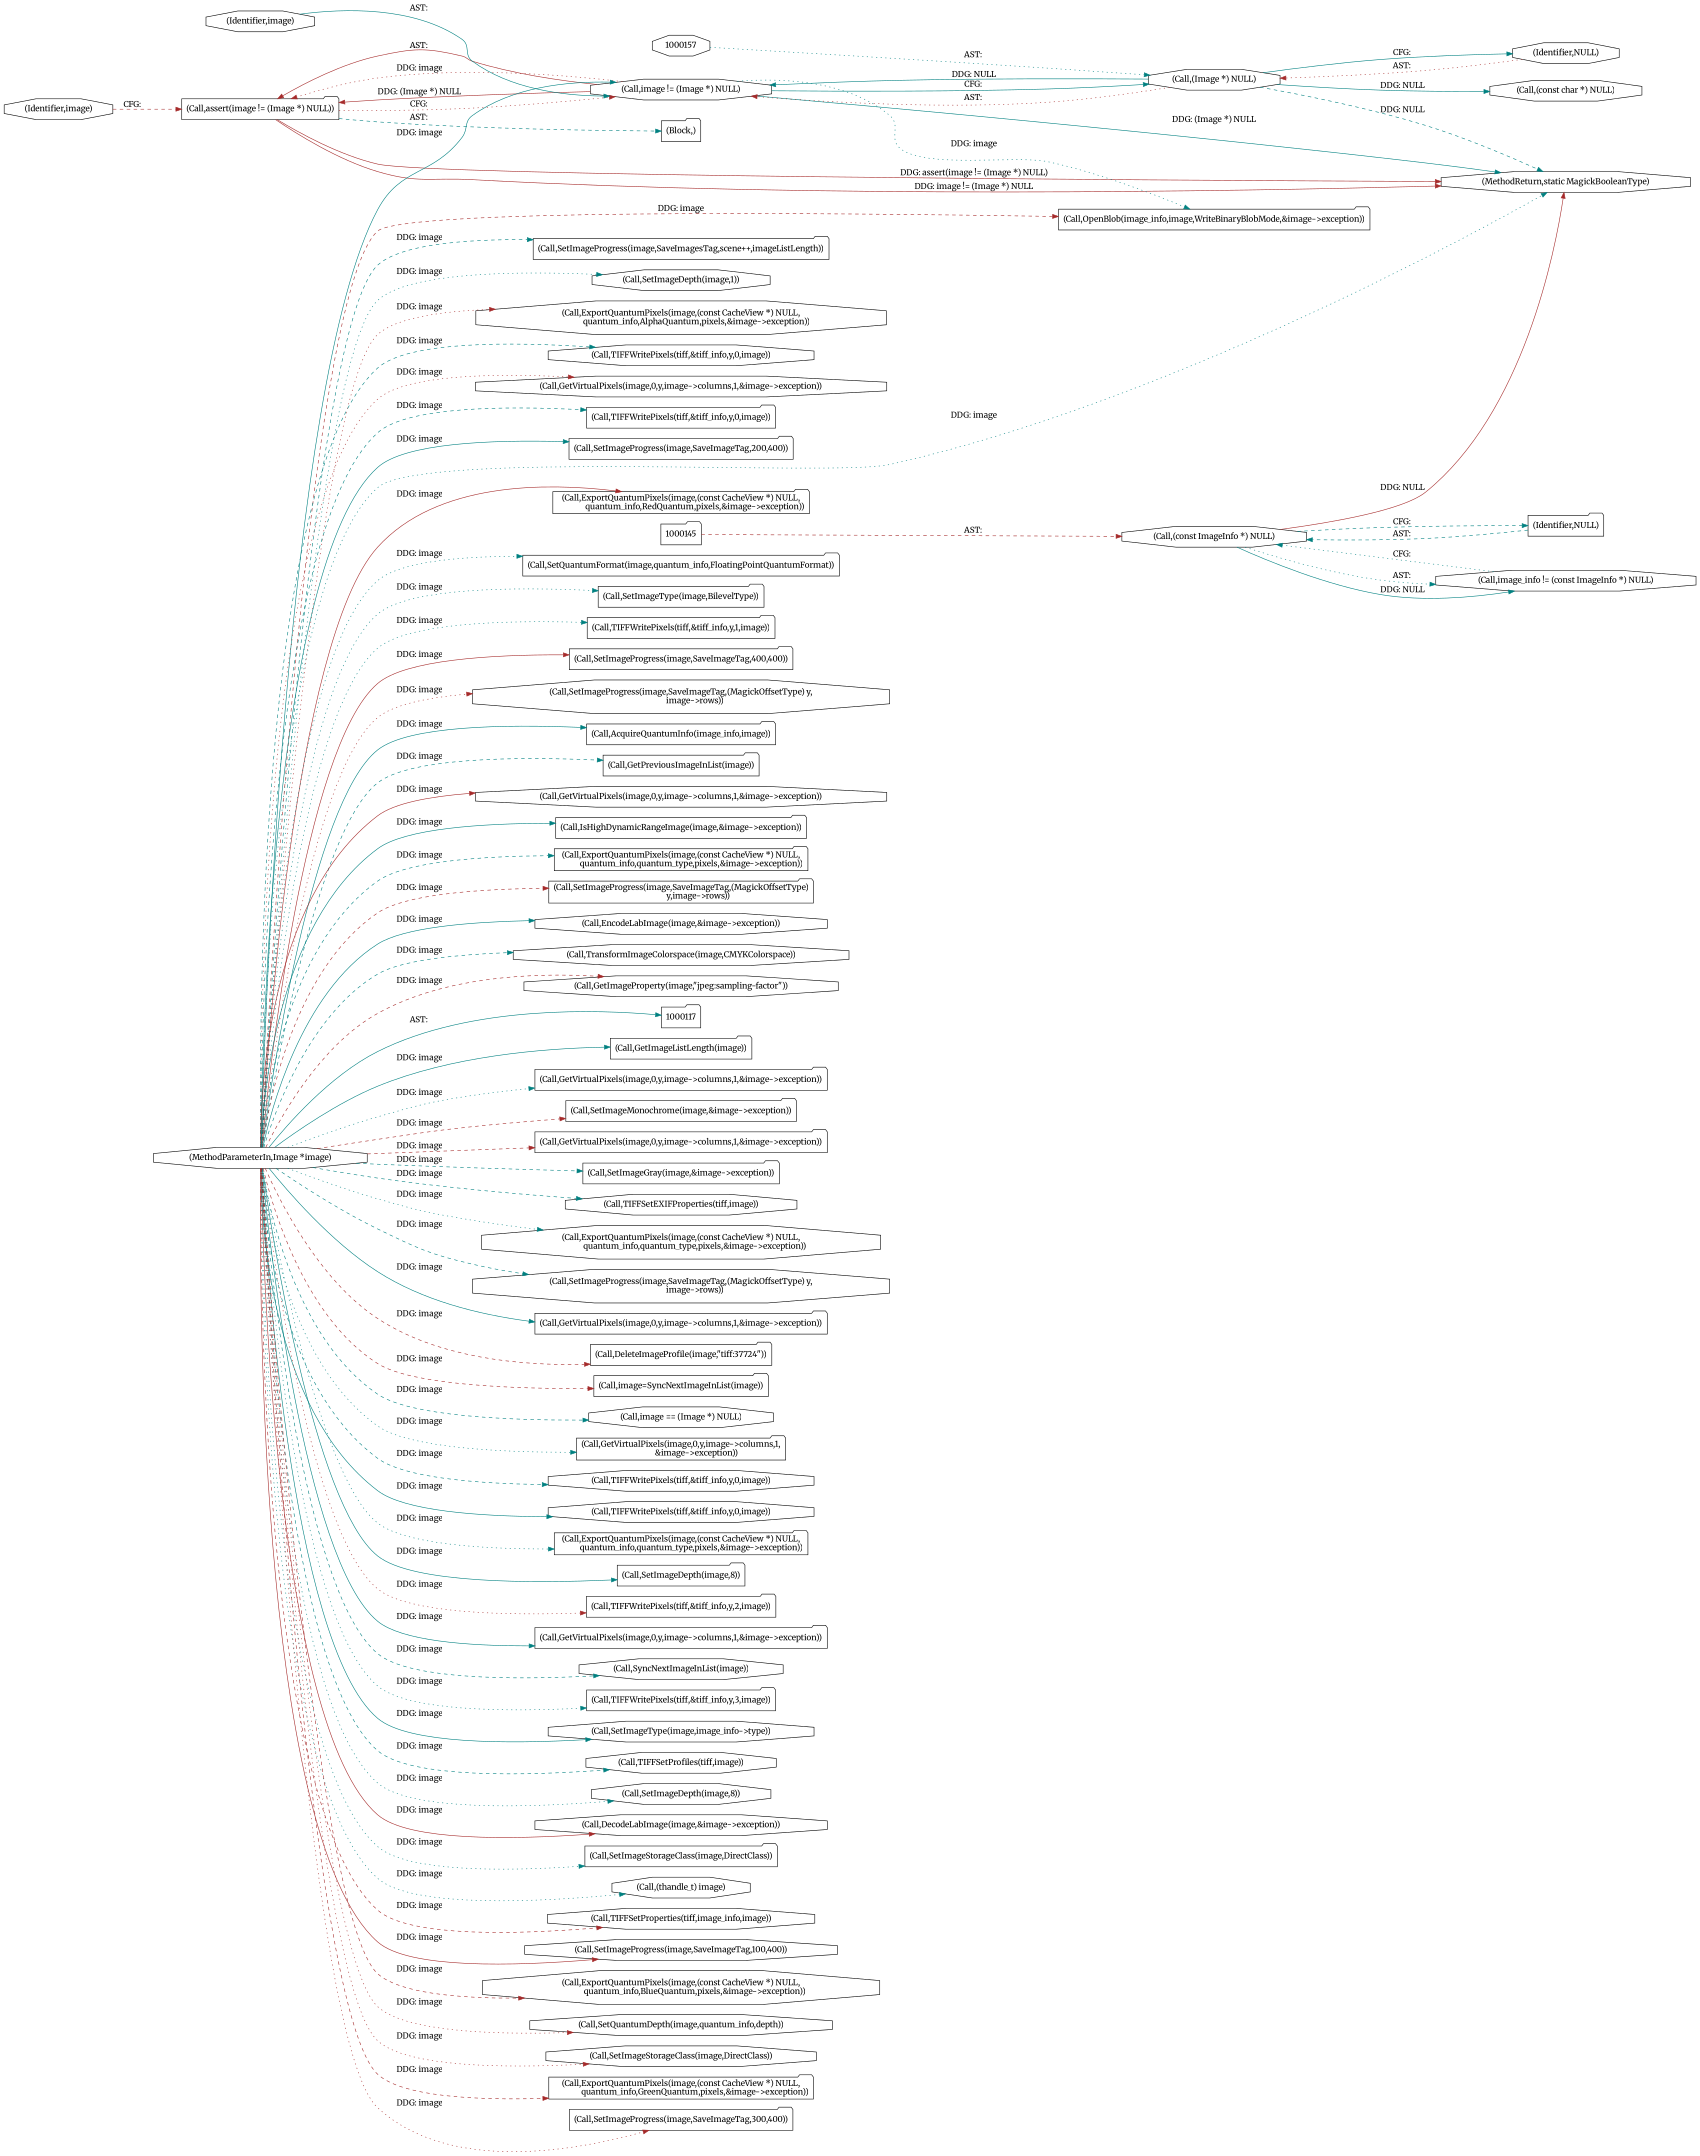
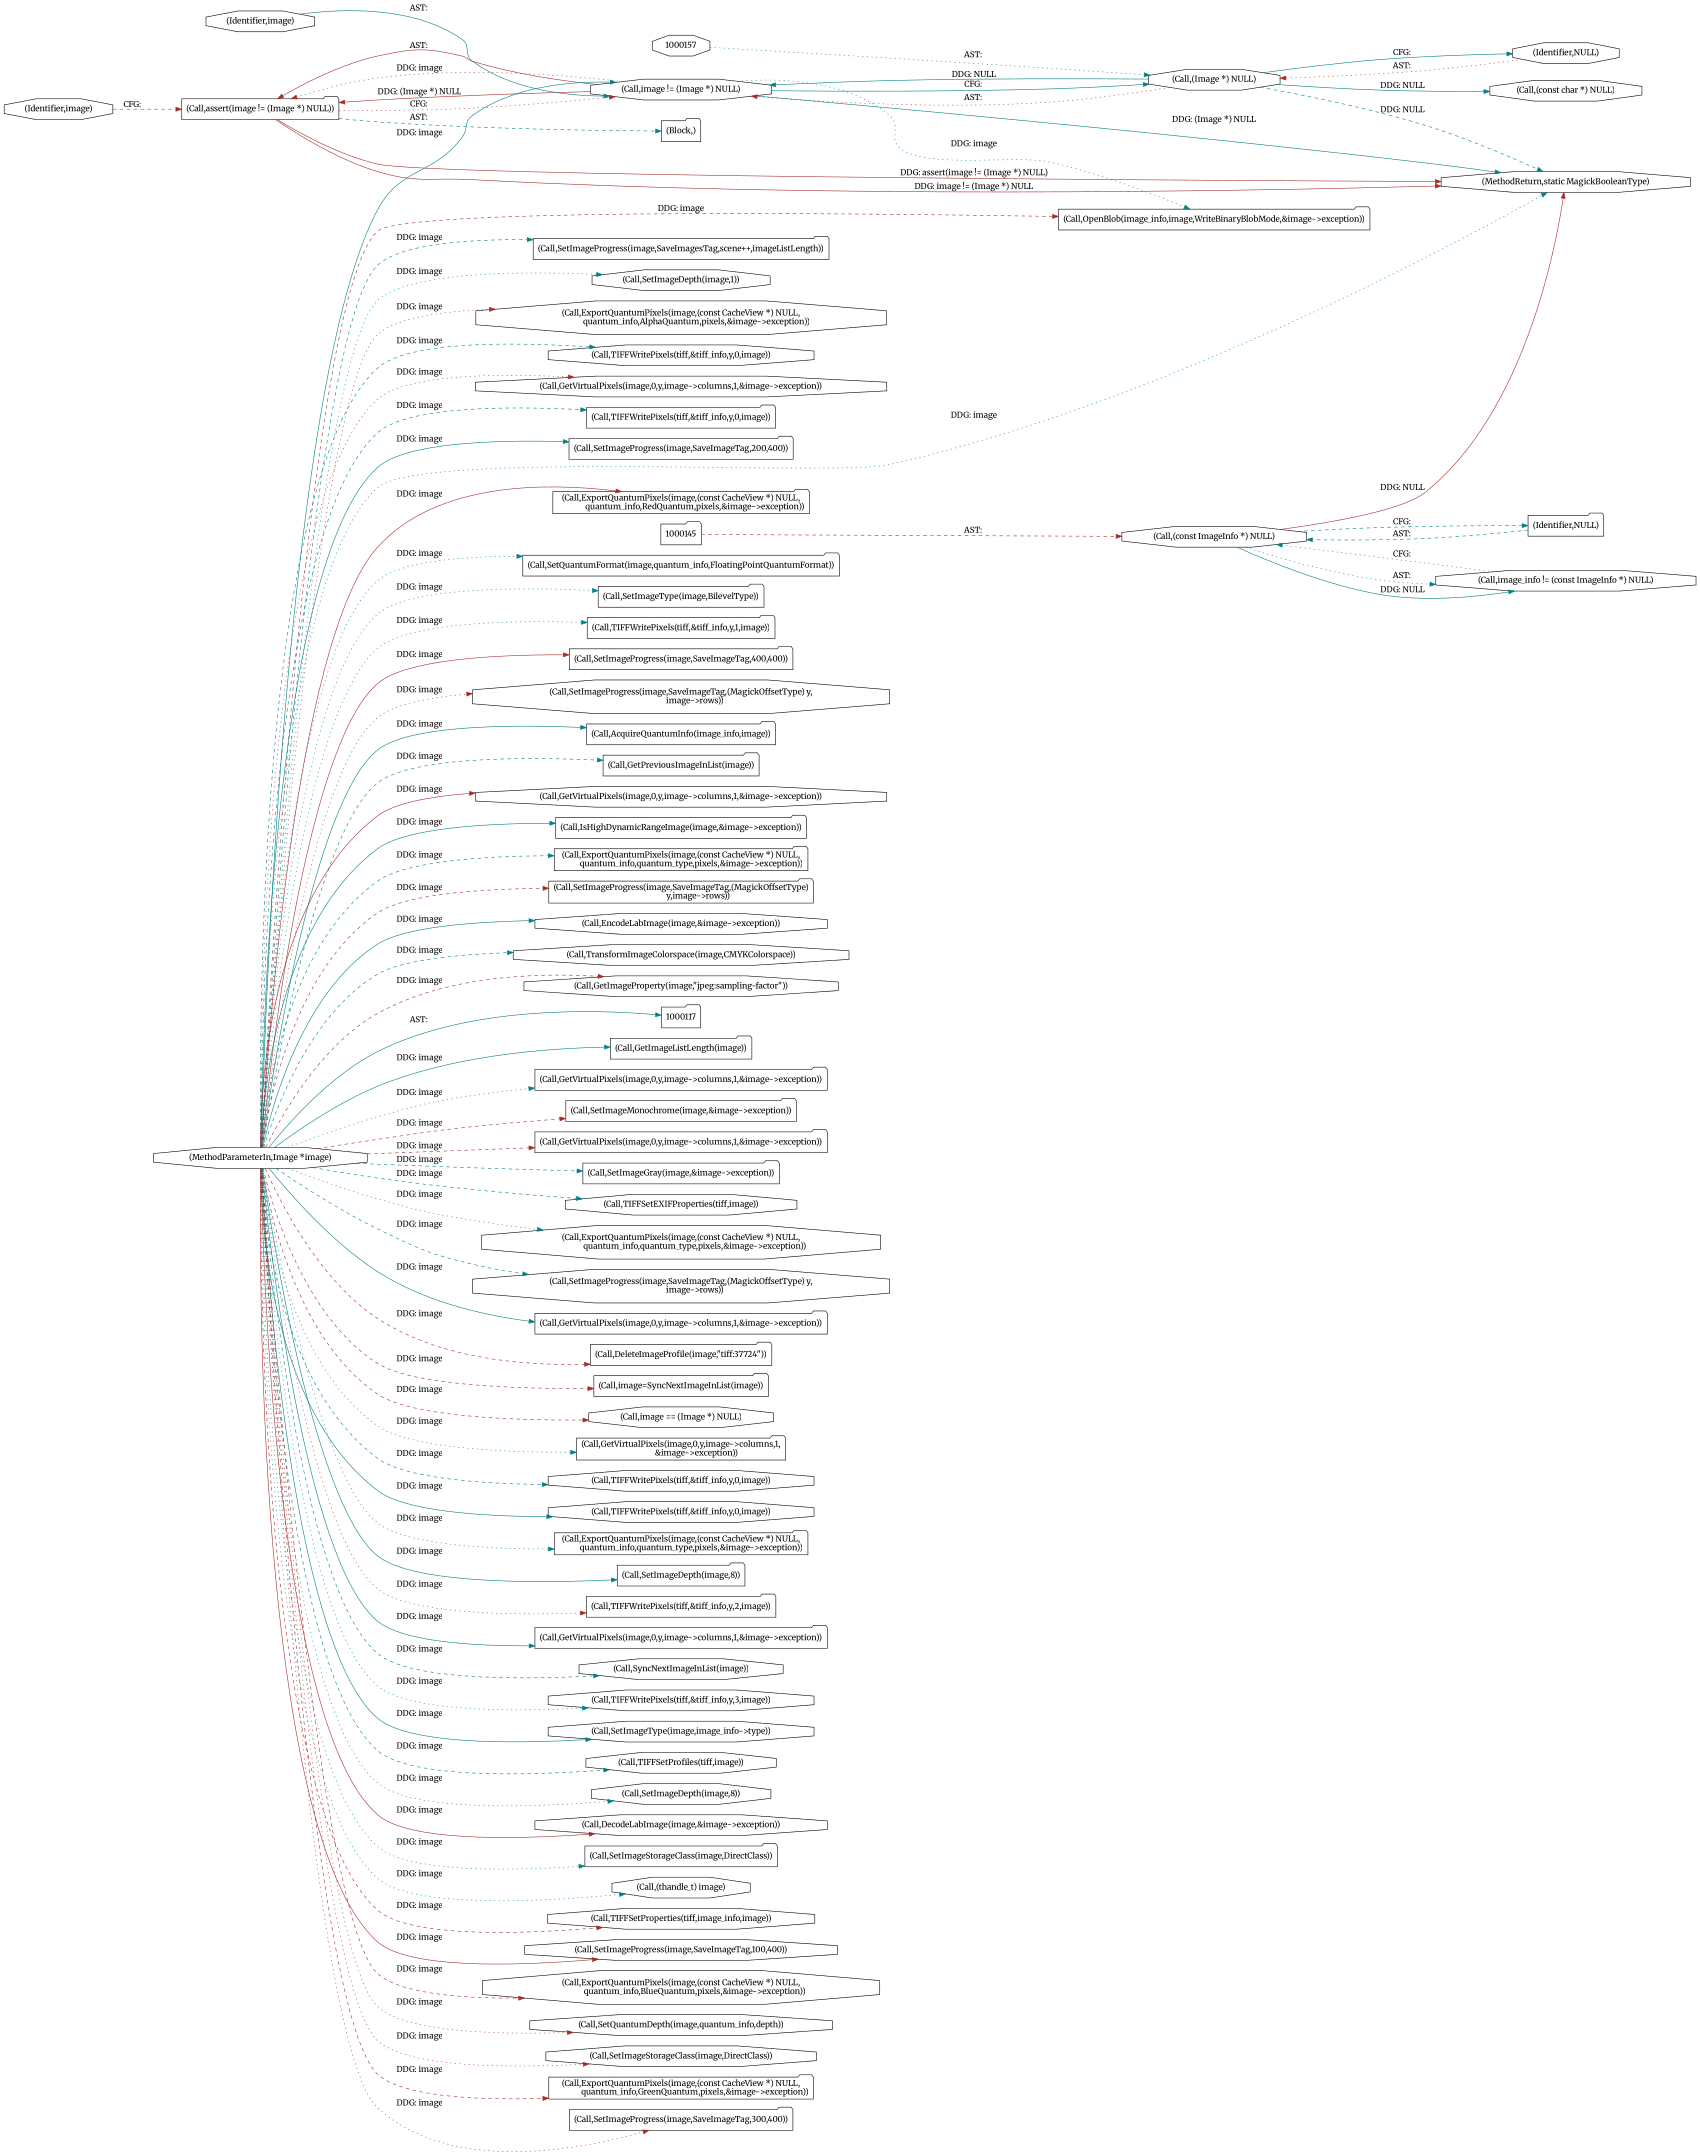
edge "(MethodParameterIn,Image *image)" -> "(Call,image == (Image *) NULL)": color teal -> brown
node "(Call,TIFFWritePixels(tiff,&tiff_info,y,3,image))": shape folder -> octagon
